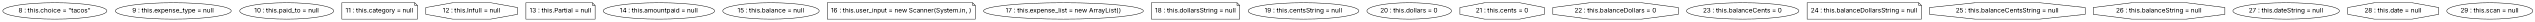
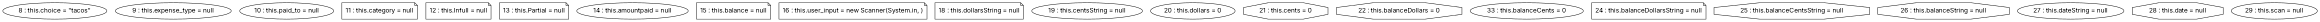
node "12 : this.Infull = null": shape octagon -> note
node "15 : this.balance = null": shape ellipse -> note
node "17 : this.expense_list = new ArrayList()": removed
node "23 : this.balanceCents = 0": label "23 : this.balanceCents = 0" -> "33 : this.balanceCents = 0"
